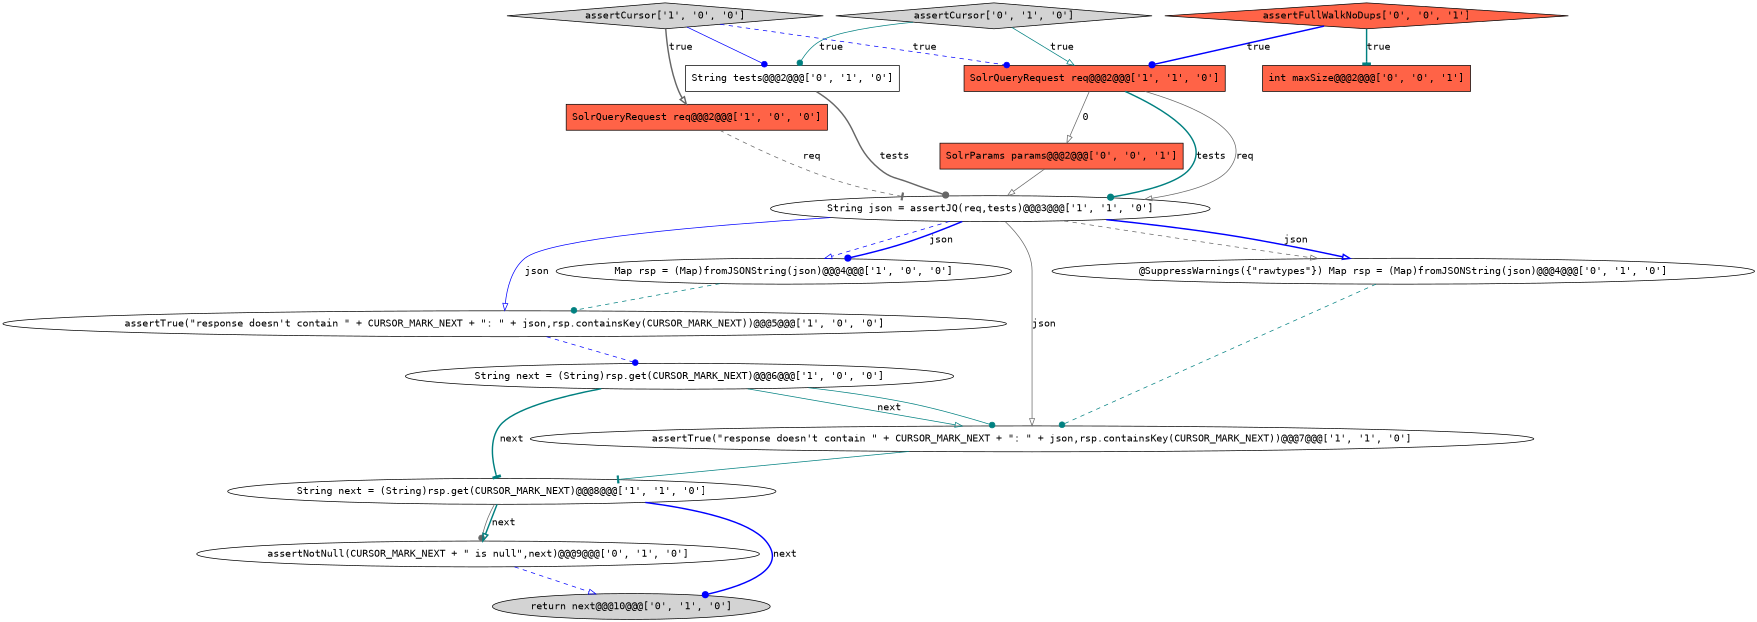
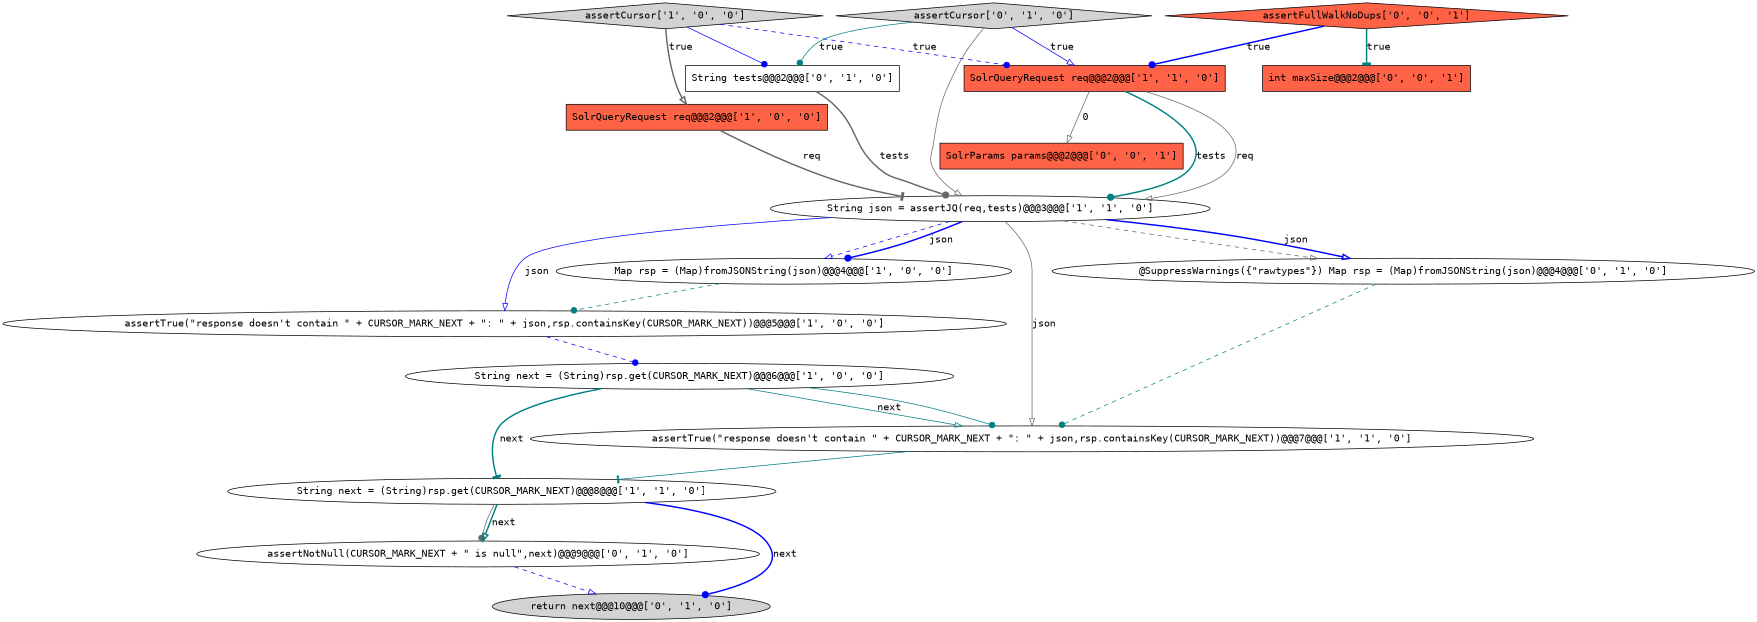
edge "assertCursor['0', '1', '0']" -> "SolrQueryRequest req@@@2@@@['1', '1', '0']": color teal -> blue
edge "SolrQueryRequest req@@@2@@@['1', '0', '0']" -> "String json = assertJQ(req,tests)@@@3@@@['1', '1', '0']": style dashed -> bold
edge "SolrParams params@@@2@@@['0', '0', '1']" -> "String json = assertJQ(req,tests)@@@3@@@['1', '1', '0']": now "assertCursor['0', '1', '0']" -> "String json = assertJQ(req,tests)@@@3@@@['1', '1', '0']"
